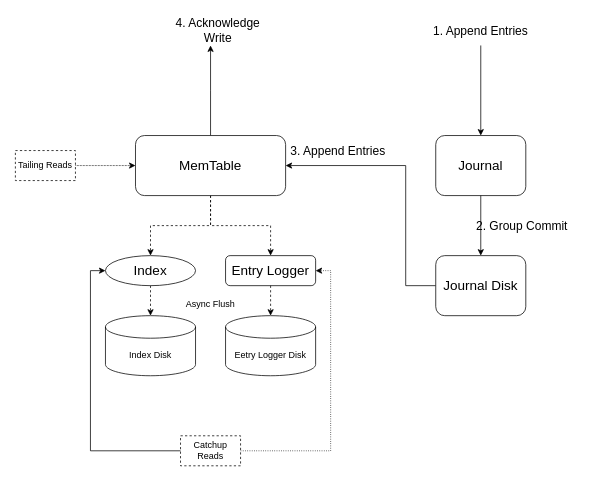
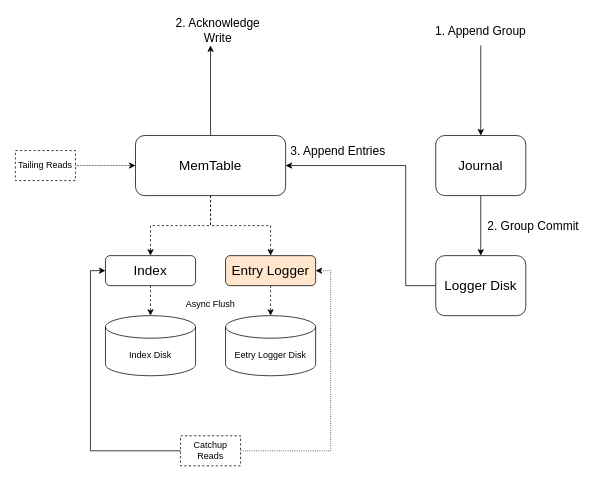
node "4. Acknowledge Write": label "4. Acknowledge Write" -> "2. Acknowledge Write"
node "1. Append Entries": label "1. Append Entries" -> "1. Append Group"
node "2. Group Commit": moved (522, 225) -> (533, 225)
node "Index": shape ellipse -> rounded rectangle
node "Entry Logger": fillcolor #ffffff -> #ffe6cc
node "Journal Disk": label "Journal Disk" -> "Logger Disk"
